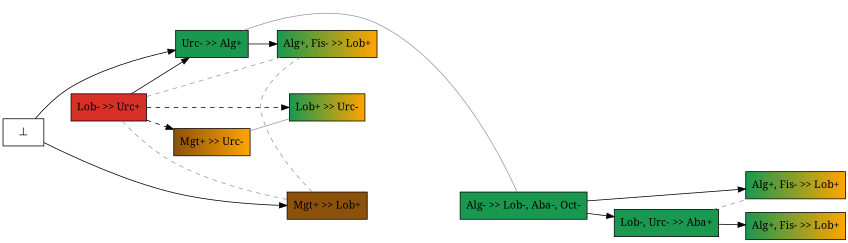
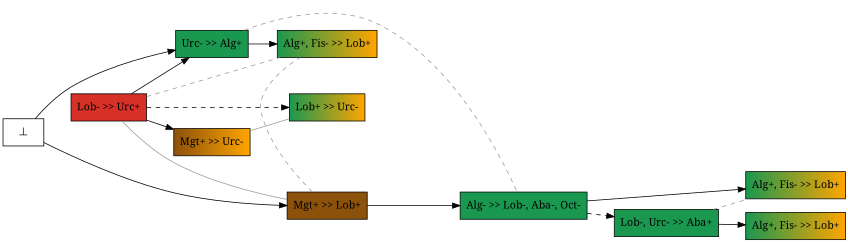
edge "Urc- >> Alg+" -- "Alg- >> Lob-, Aba-, Oct-": style solid -> dashed
edge "Lob- >> Urc+" -> "Mgt+ >> Urc-": style dashed -> solid
edge "Lob- >> Urc+" -- "Mgt+ >> Lob+": style dashed -> solid
edge "Mgt+ >> Lob+" -> "Alg- >> Lob-, Aba-, Oct-": added
edge "Alg- >> Lob-, Aba-, Oct-" -> "Lob-, Urc- >> Aba+": style solid -> dashed
